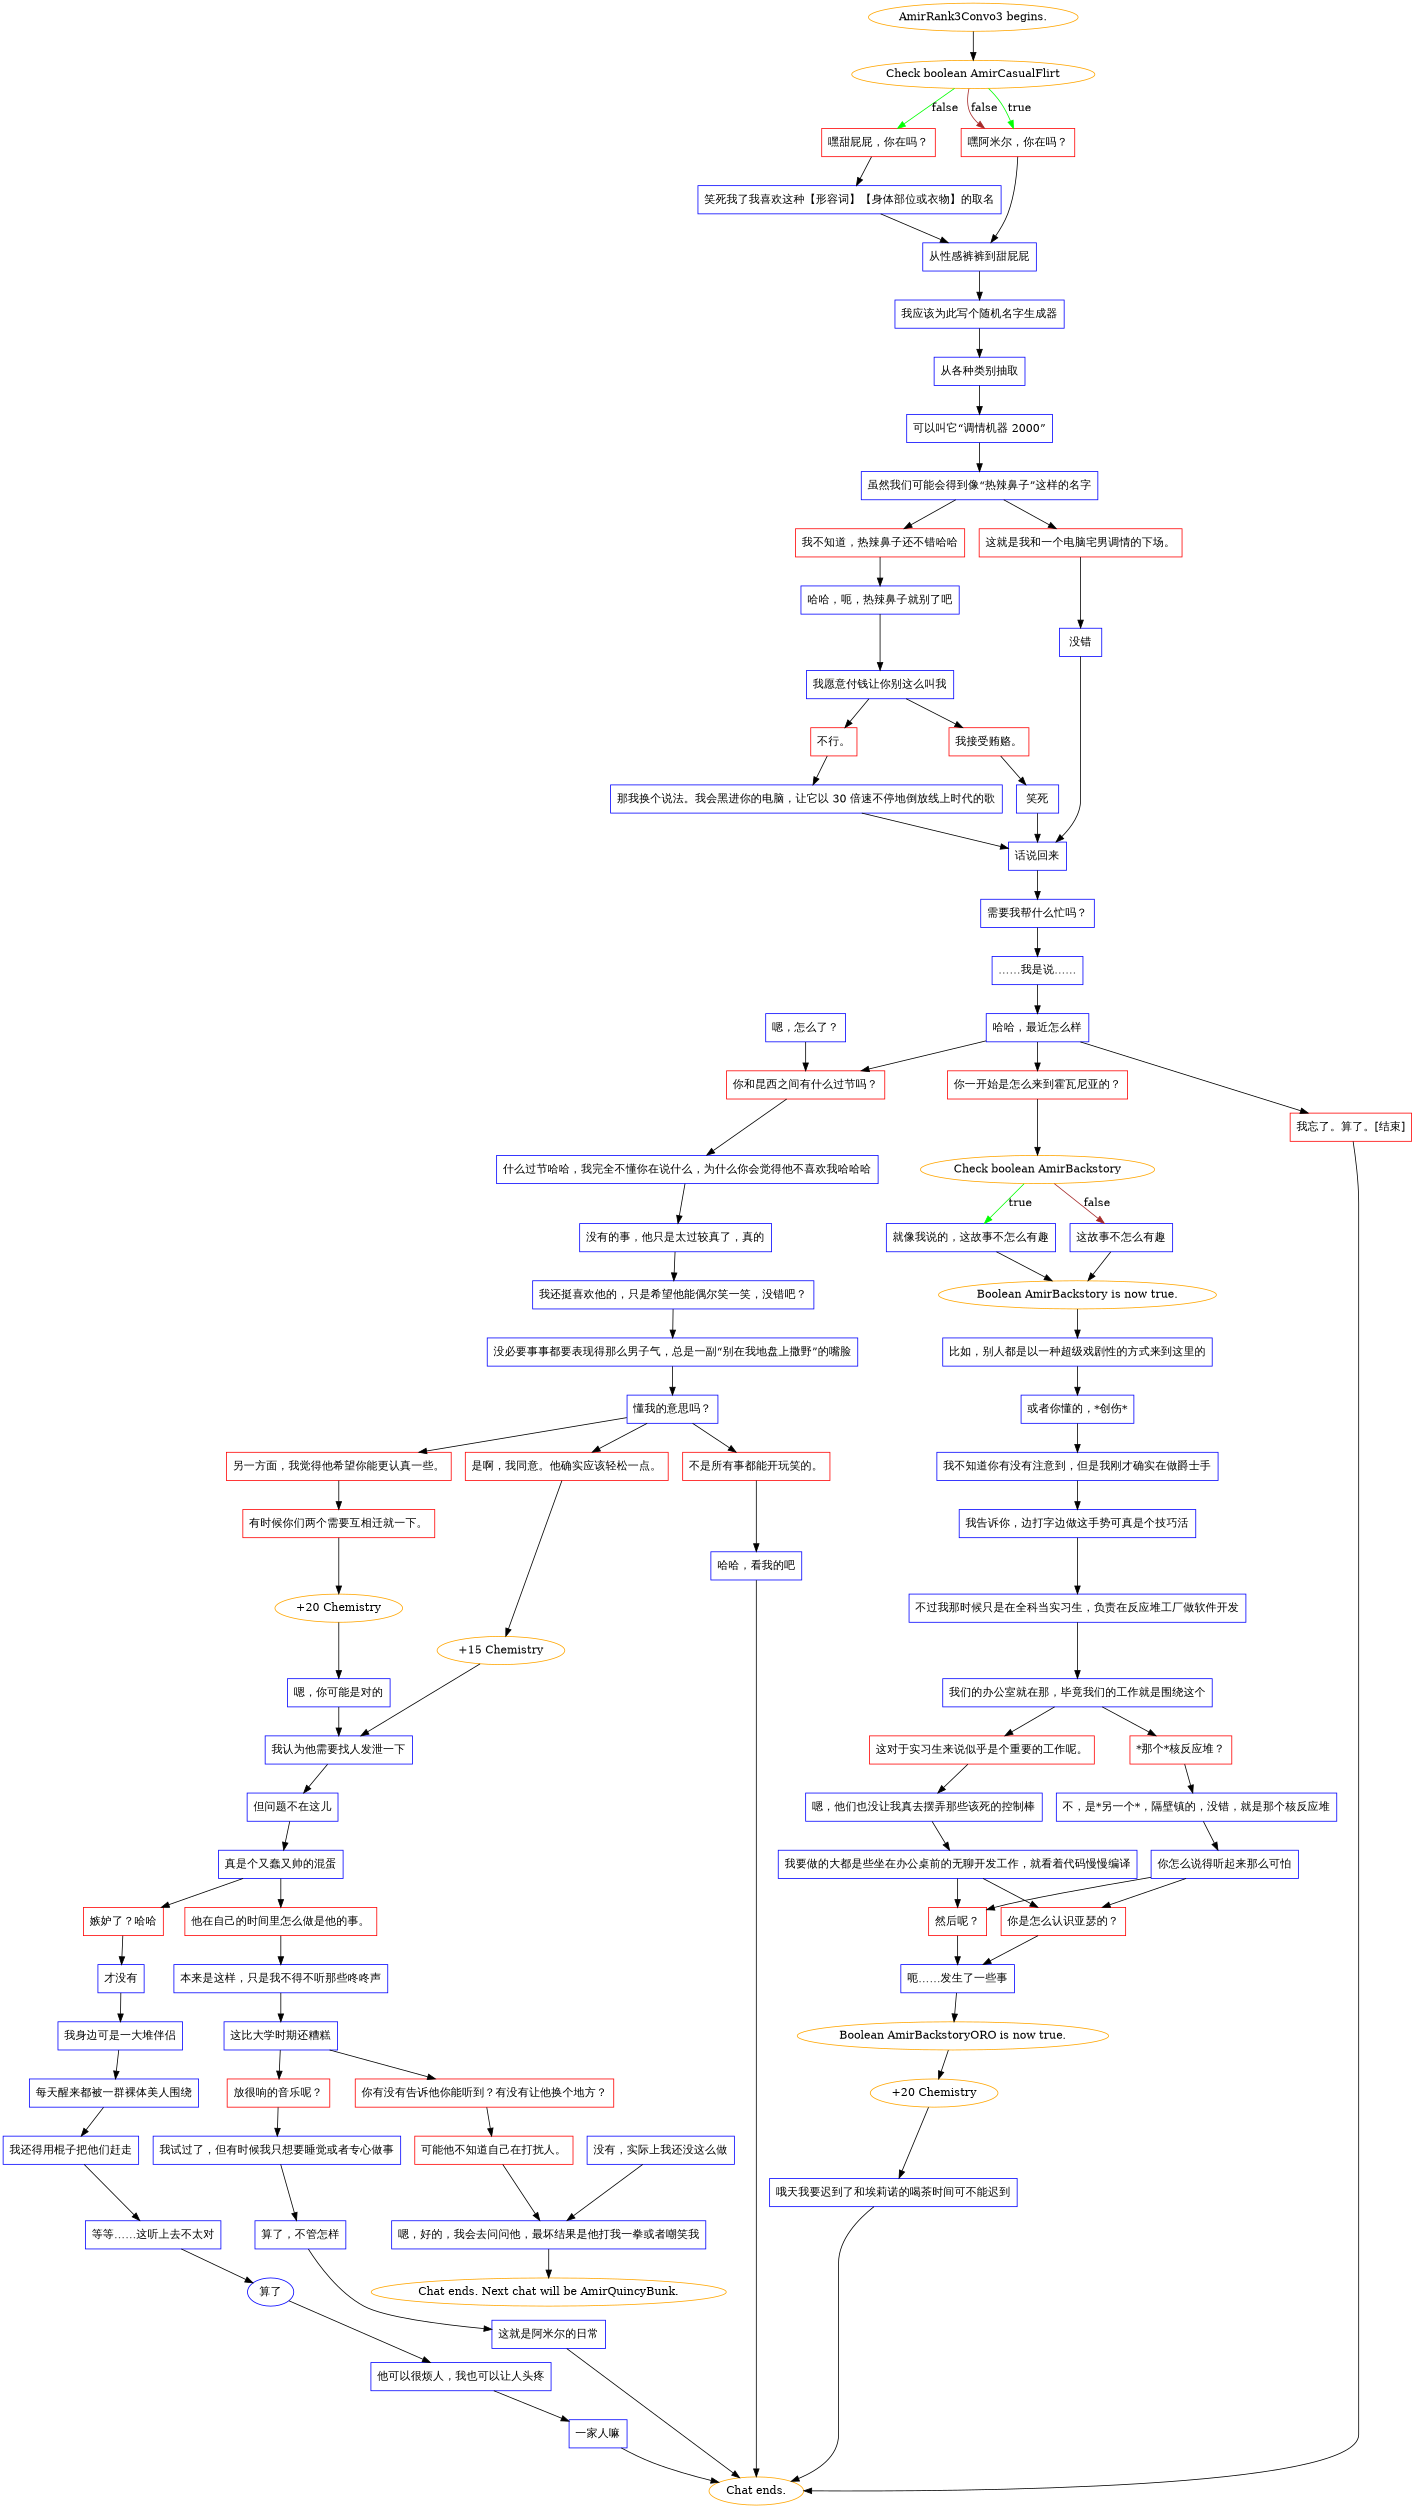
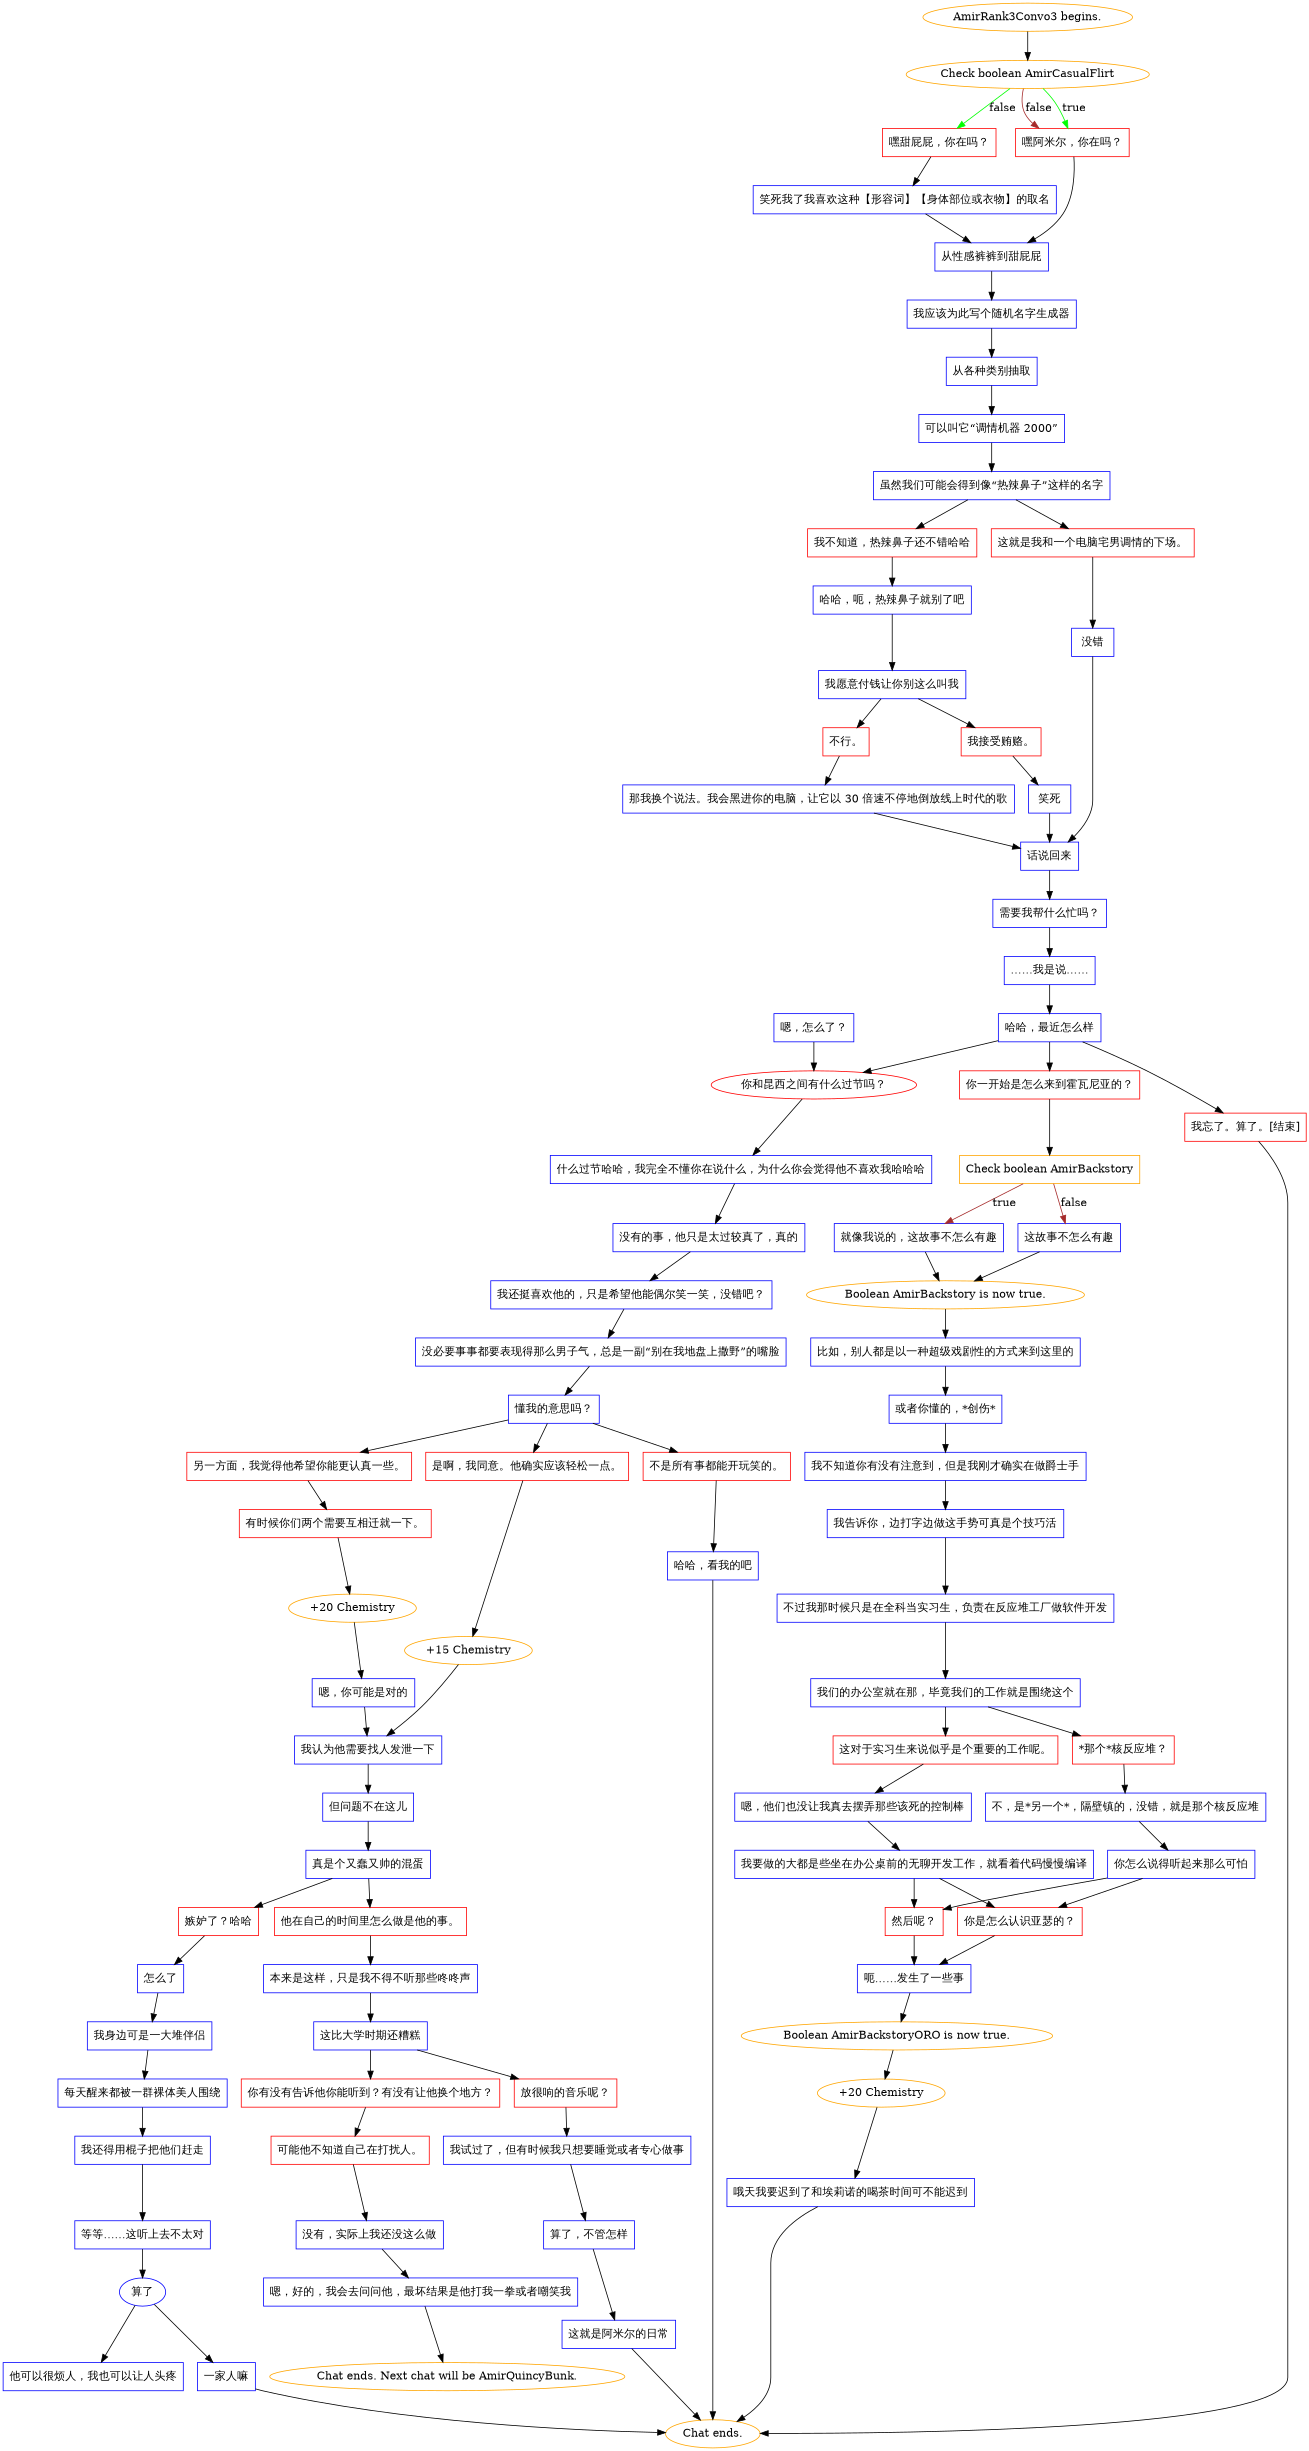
node "你和昆西之间有什么过节吗？": shape box -> ellipse
node "Check boolean AmirBackstory": shape ellipse -> box
edge "Check boolean AmirBackstory" -> "就像我说的，这故事不怎么有趣": color green -> brown
node "才没有": label "才没有" -> "怎么了"
edge "可能他不知道自己在打扰人。" -> "嗯，好的，我会去问问他，最坏结果是他打我一拳或者嘲笑我": now "可能他不知道自己在打扰人。" -> "没有，实际上我还没这么做"
edge "他可以很烦人，我也可以让人头疼" -> "一家人嘛": now "算了" -> "一家人嘛"
